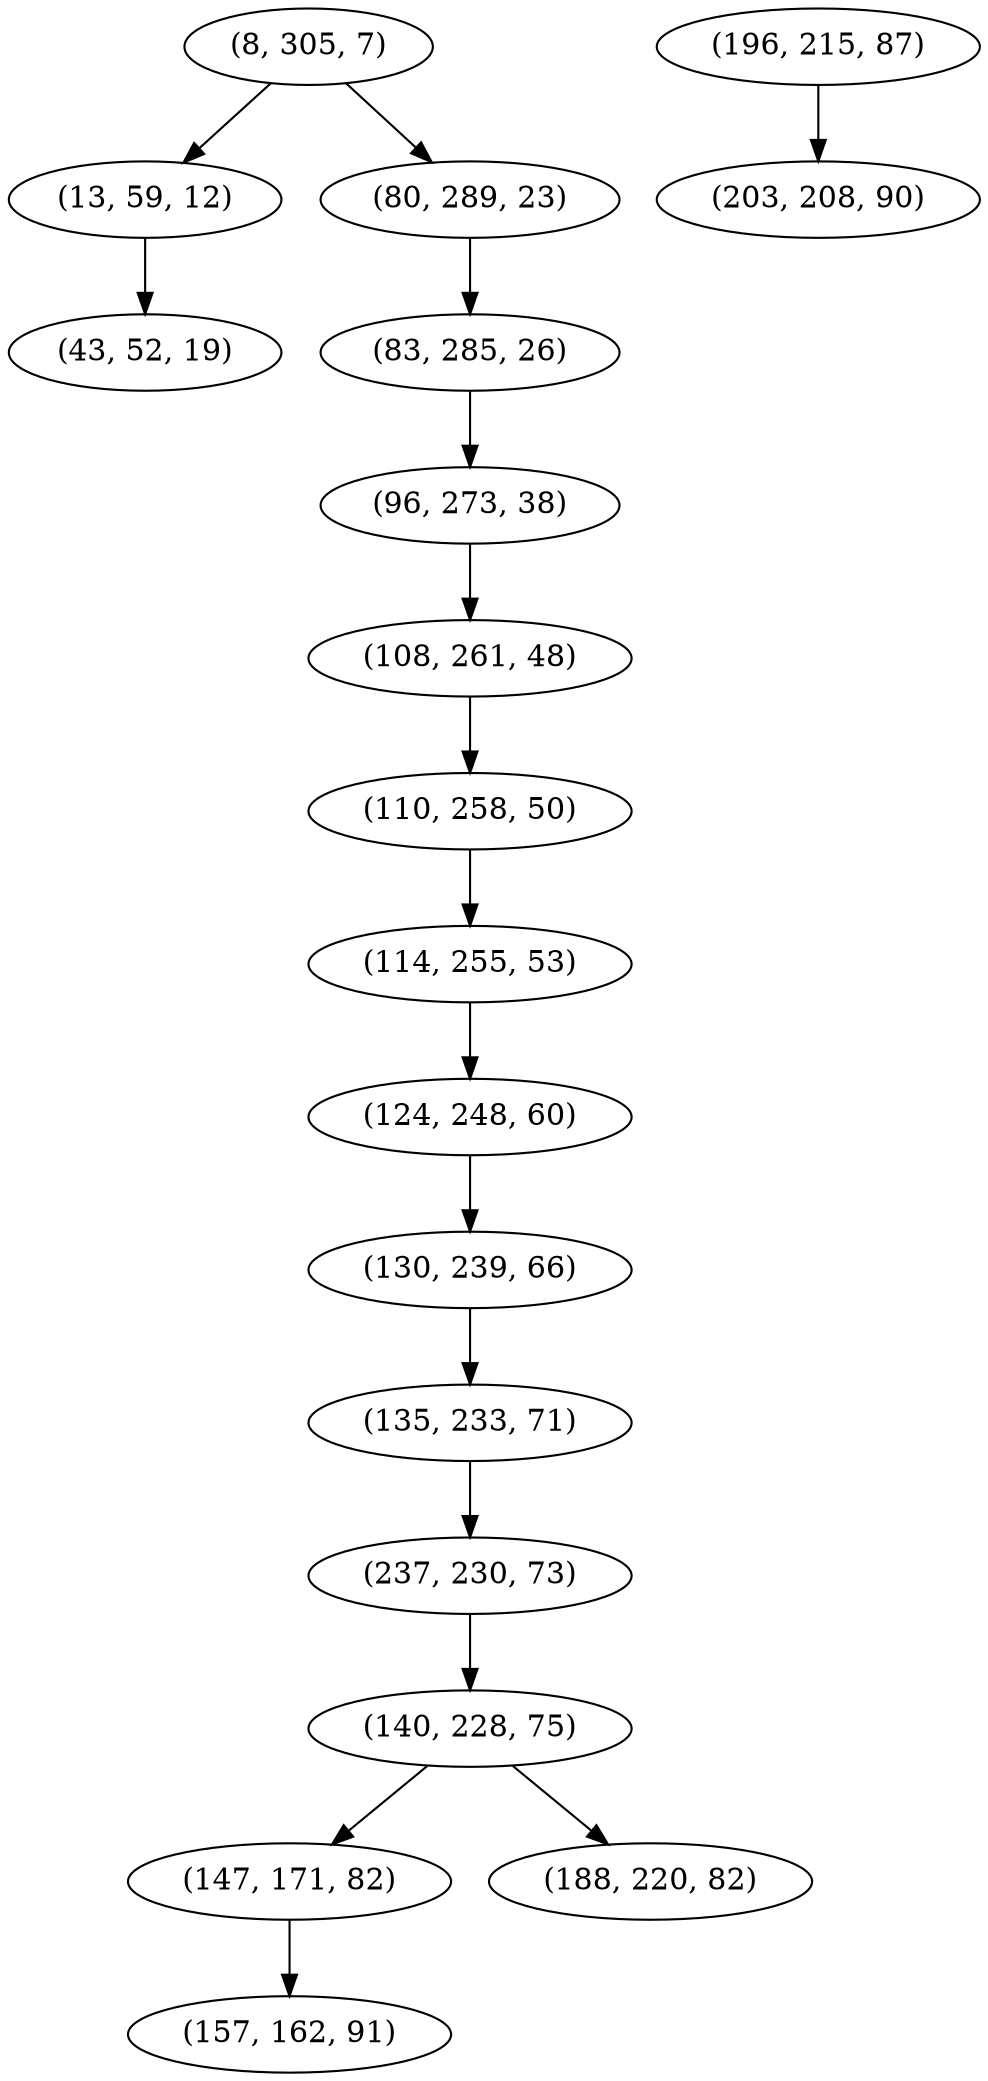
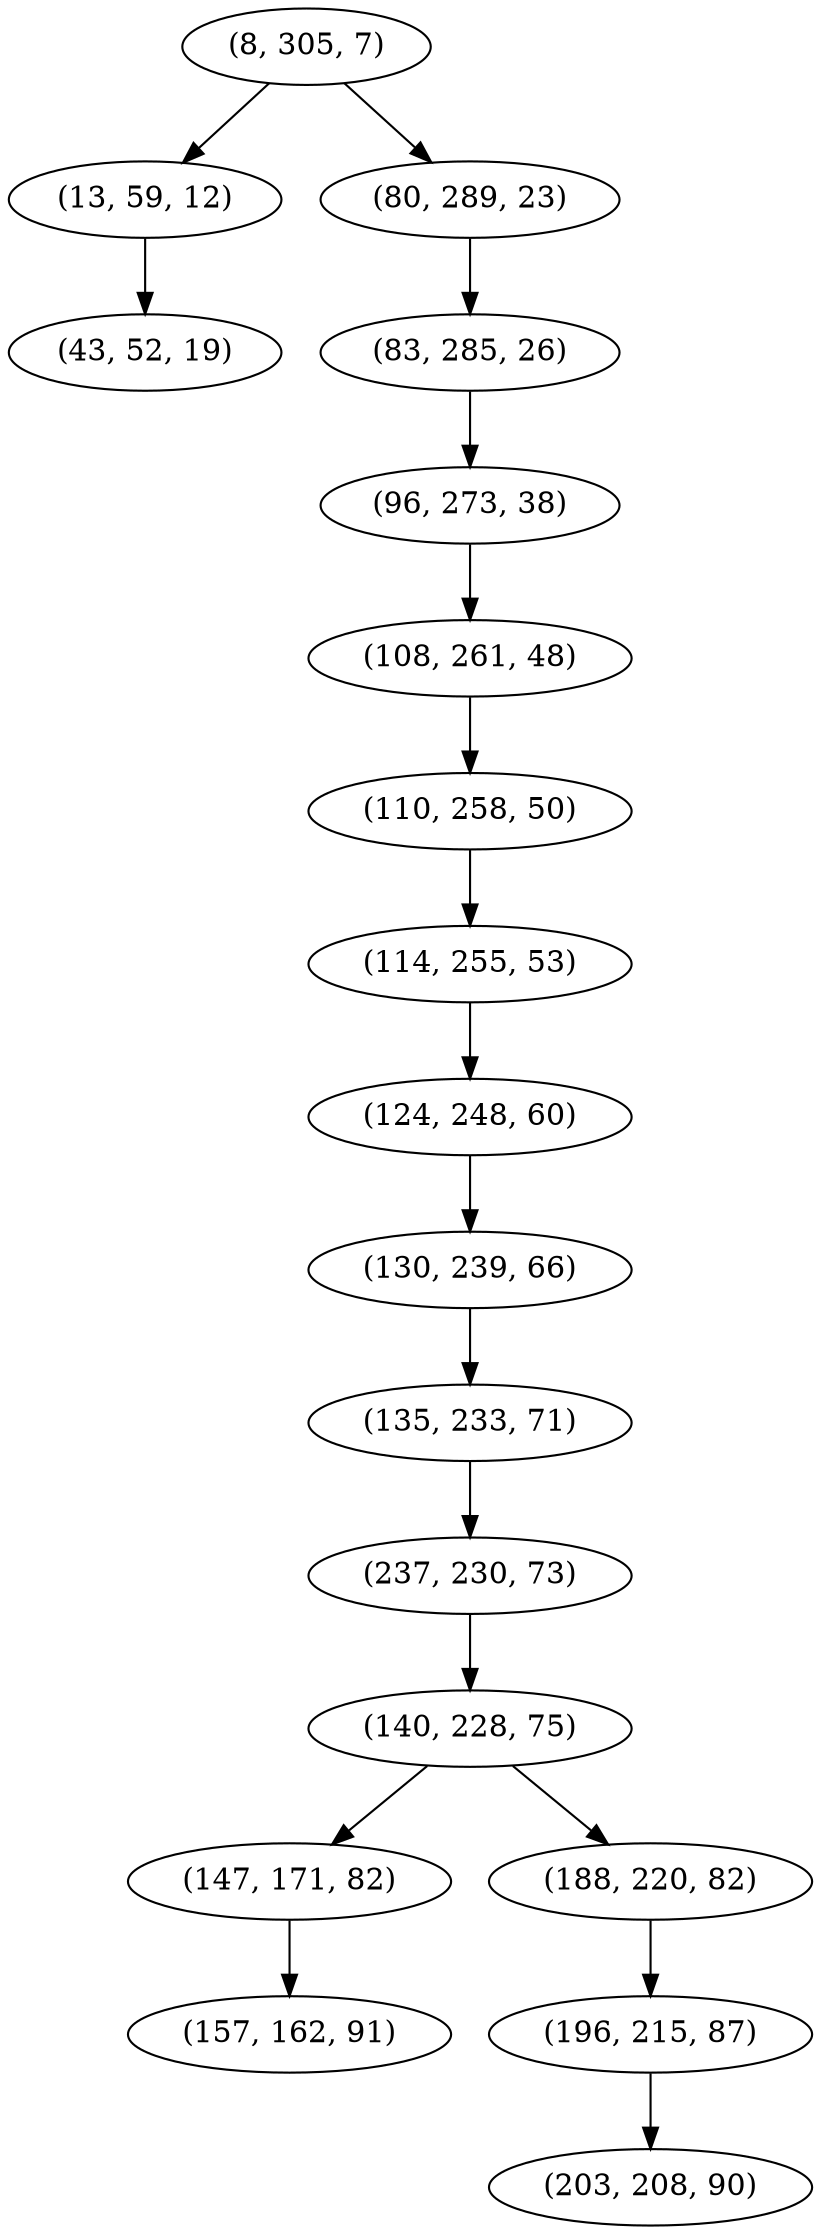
edge "(188, 220, 82)" -> "(196, 215, 87)": added
